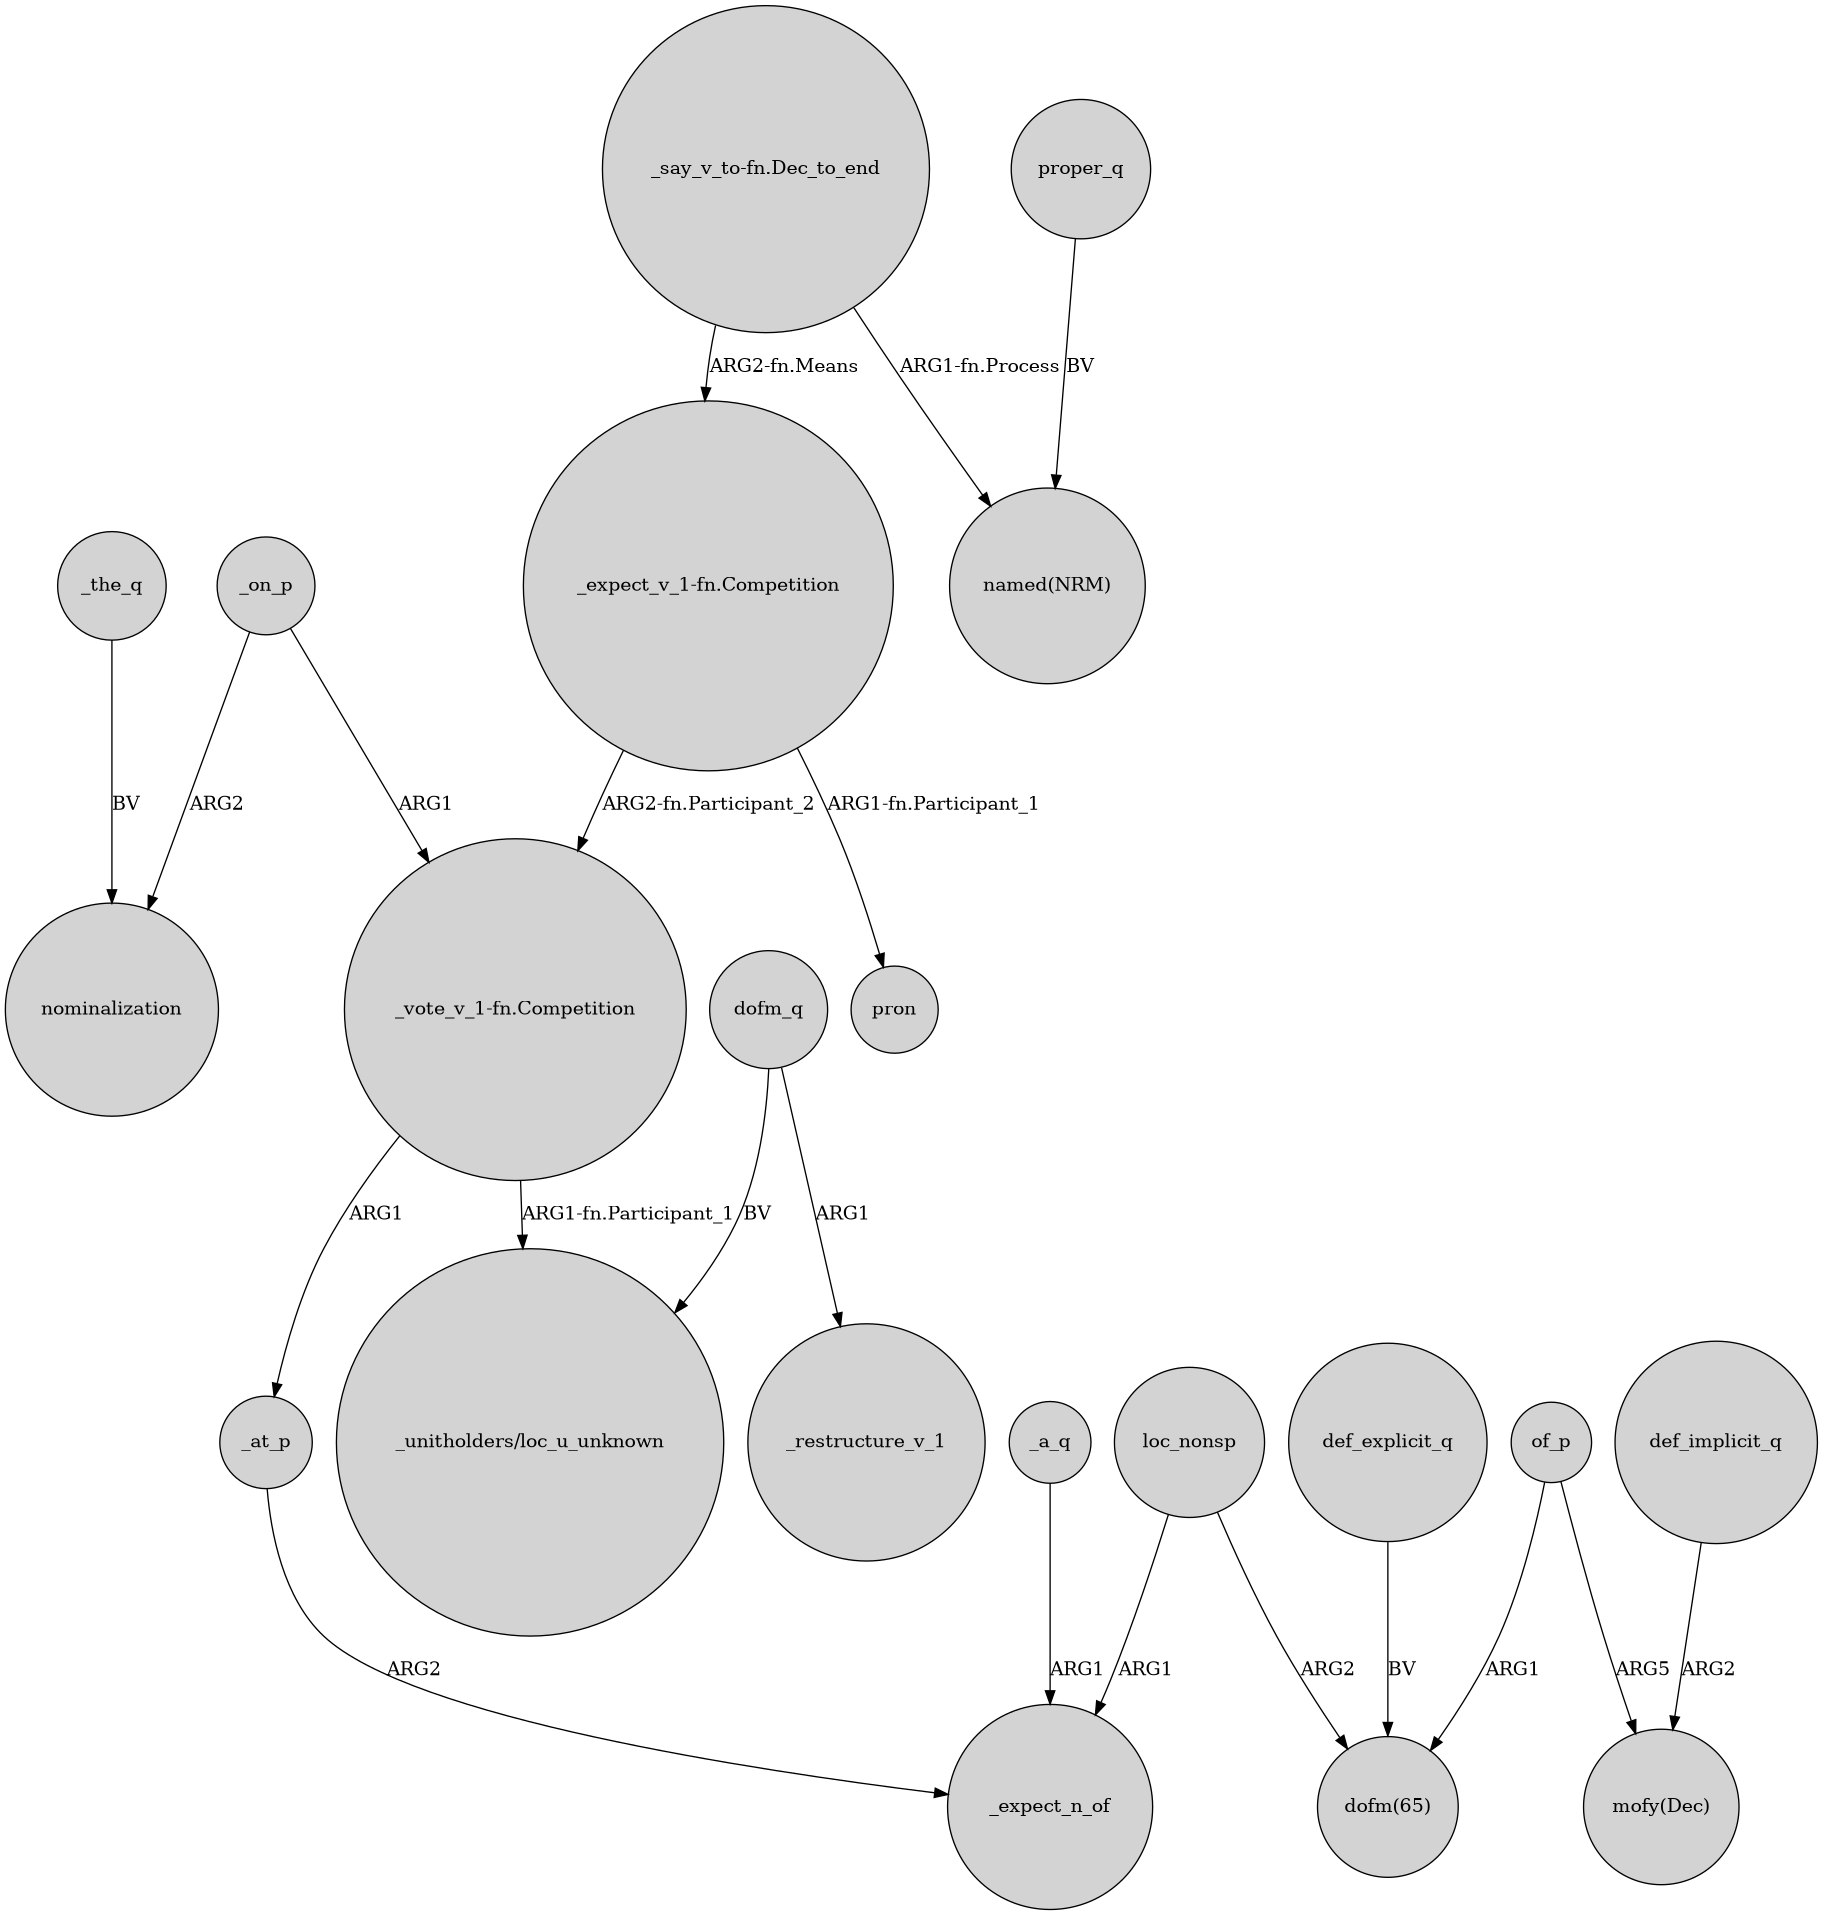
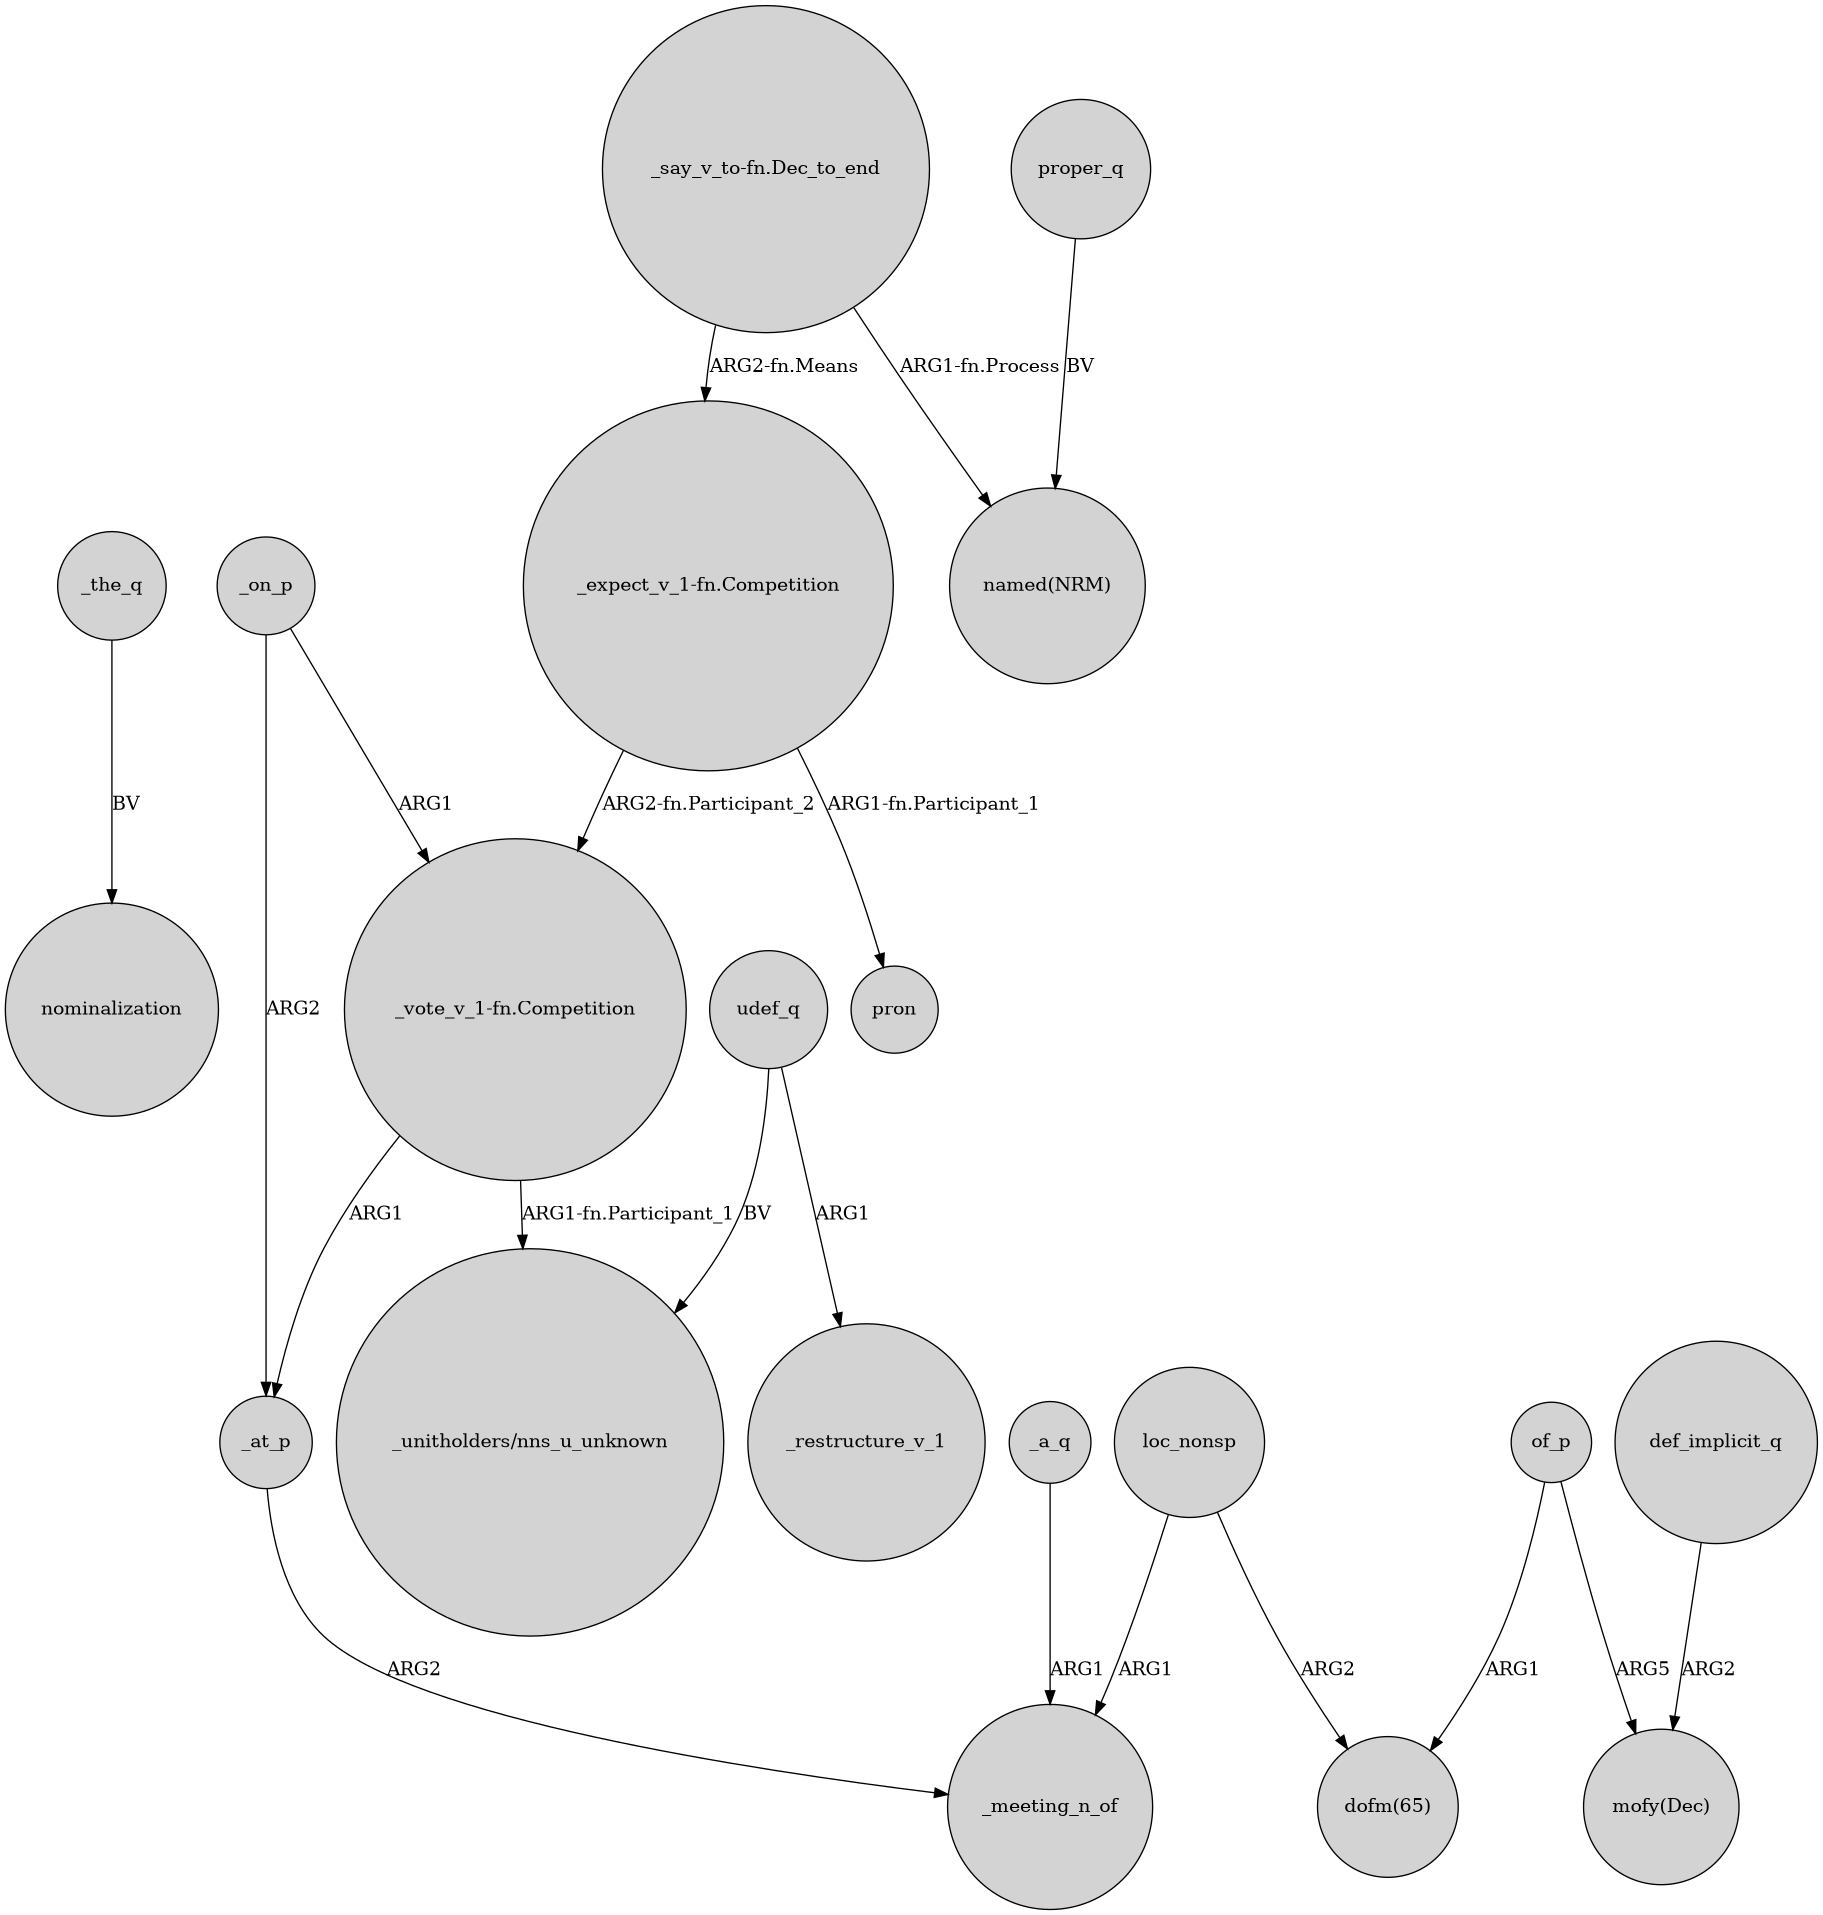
edge "_on_p" -> "nominalization": now "_on_p" -> "_at_p"
node "dofm_q": label "dofm_q" -> "udef_q"
node "_unitholders/loc_u_unknown": label "_unitholders/loc_u_unknown" -> "_unitholders/nns_u_unknown"
node "def_explicit_q": removed
node "_expect_n_of": label "_expect_n_of" -> "_meeting_n_of"
